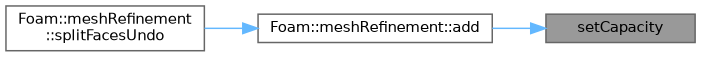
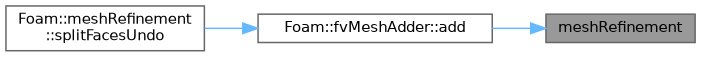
node "Foam::meshRefinement::add": label "Foam::meshRefinement::add" -> "Foam::fvMeshAdder::add"
node "setCapacity": label "setCapacity" -> "meshRefinement"
